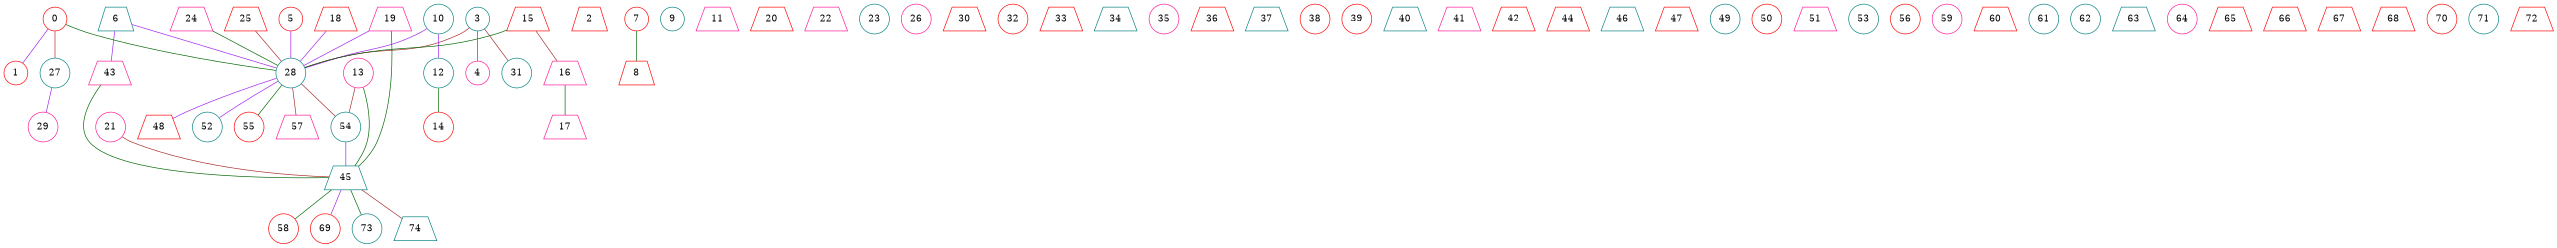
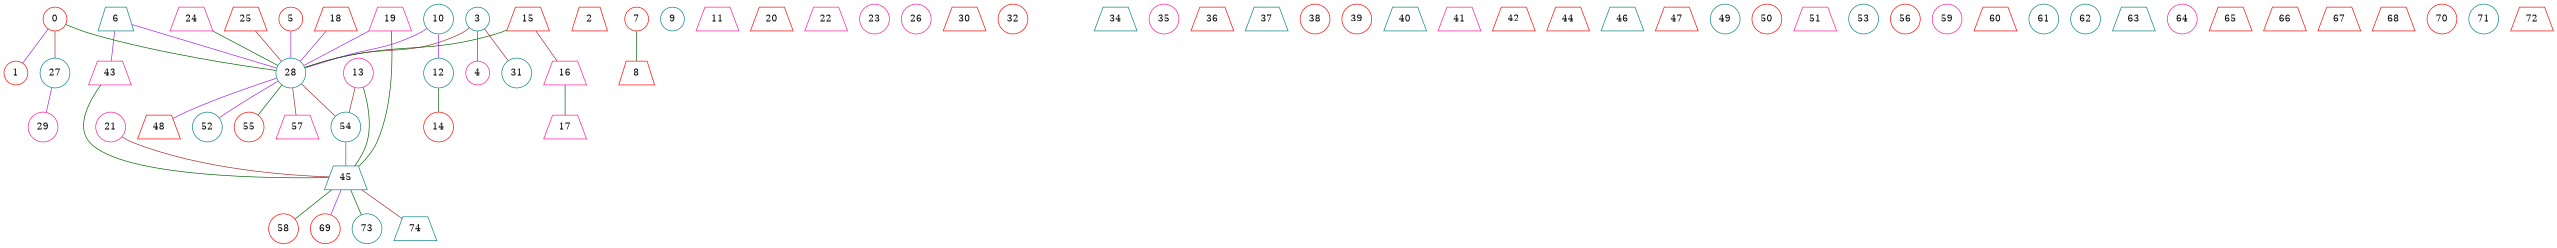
node "23": color teal -> deeppink
node "33": removed
